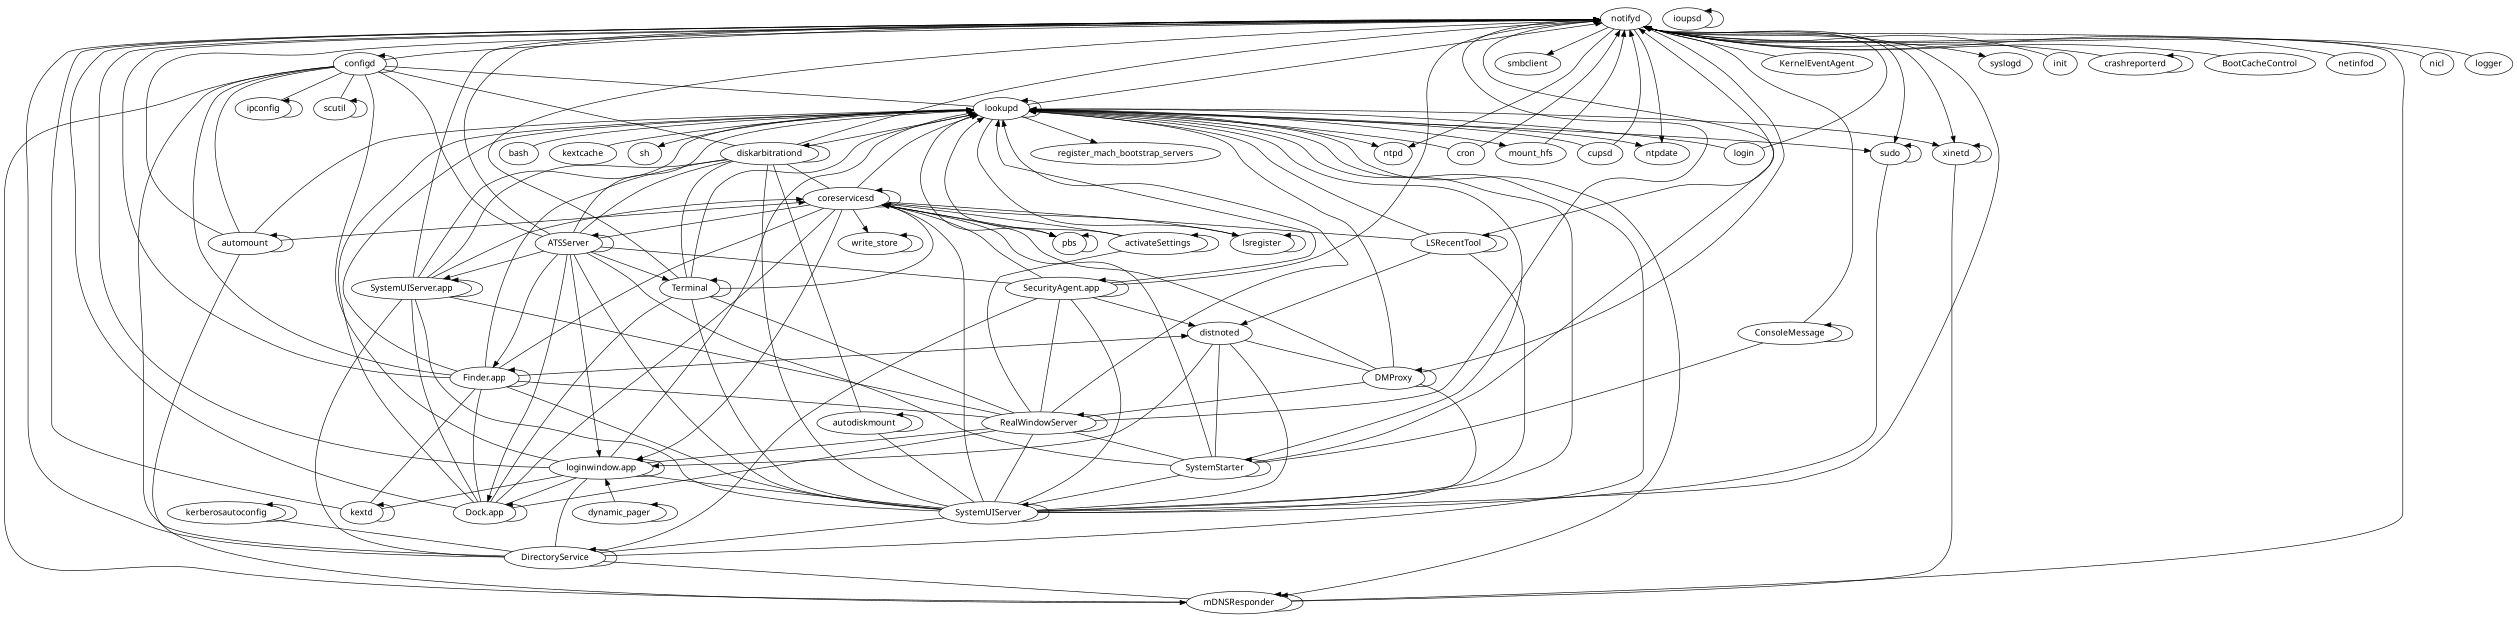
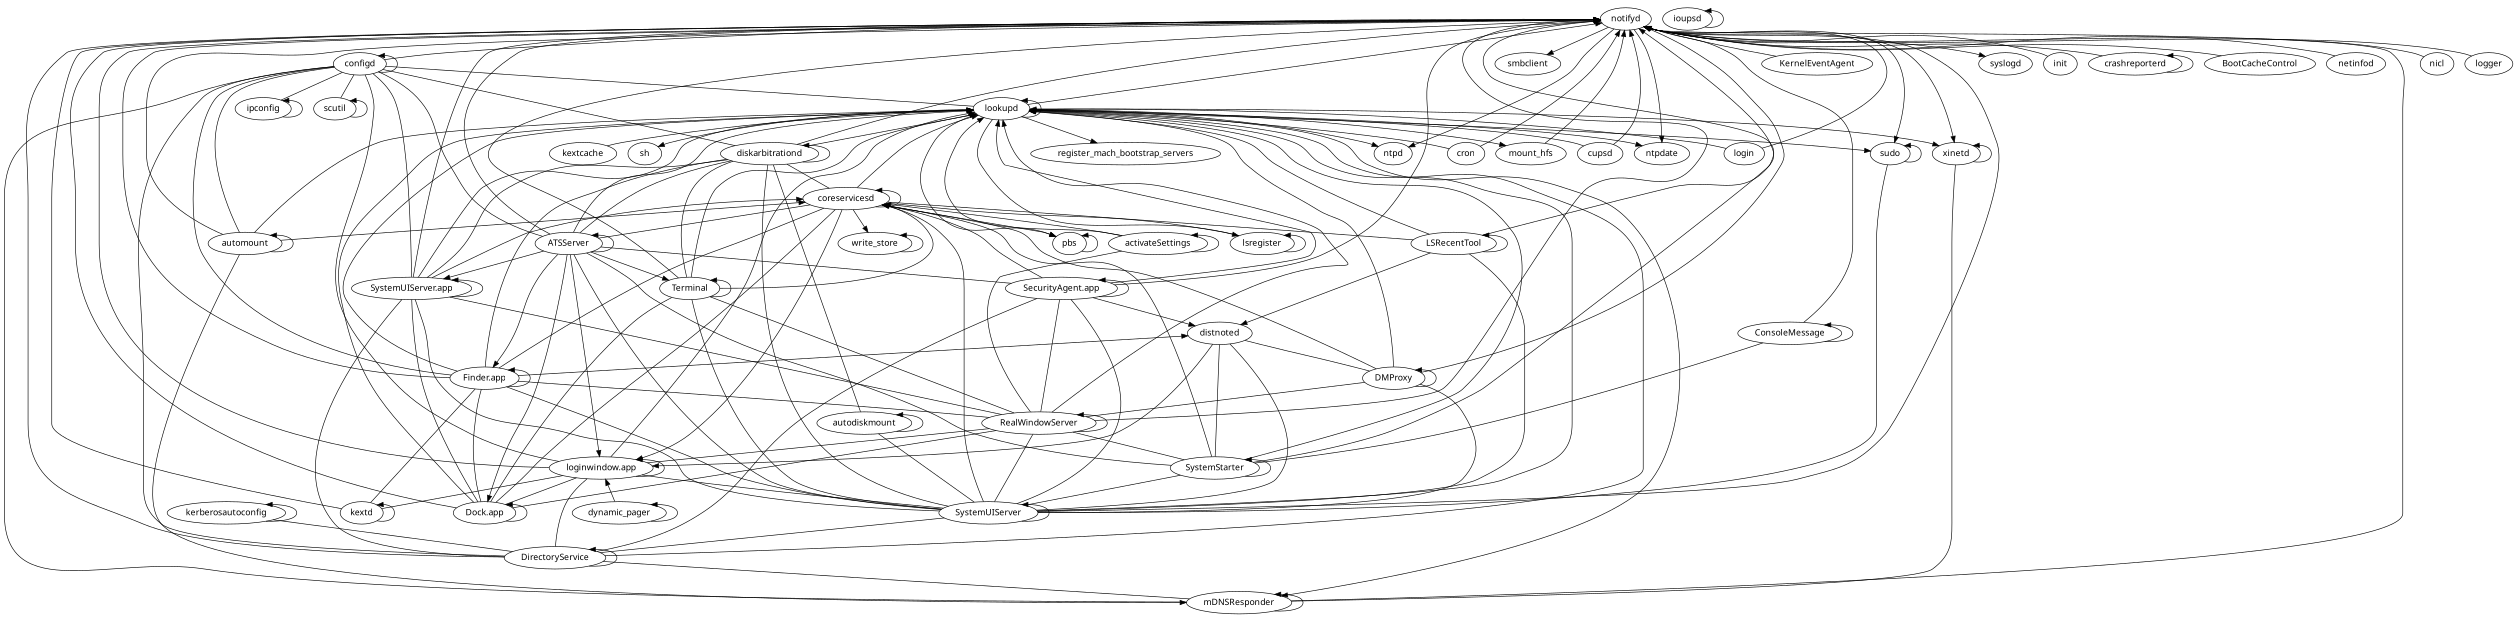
node "bash": removed
edge "configd" -- "SystemUIServer.app": added
